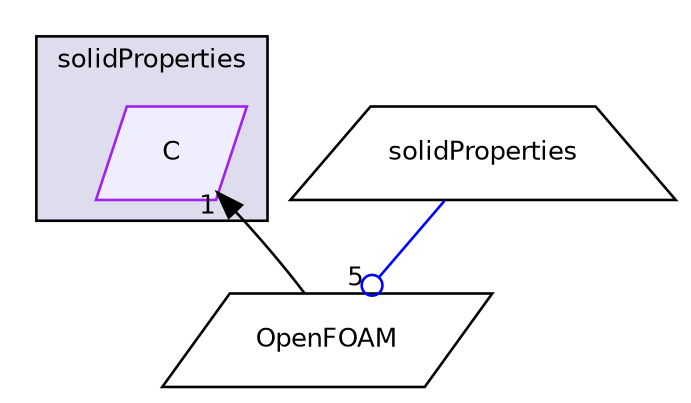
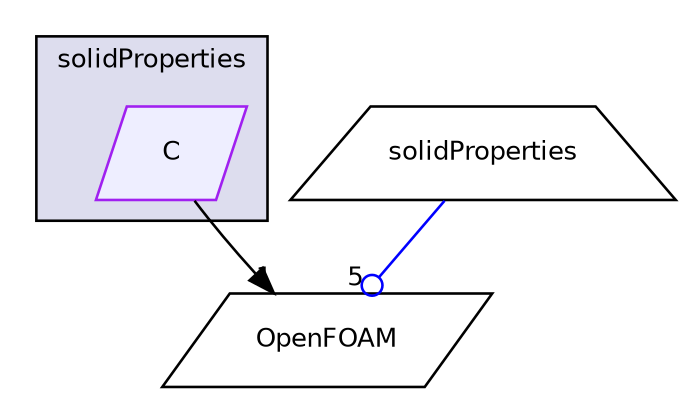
edge "OpenFOAM" -> "C": reversed
